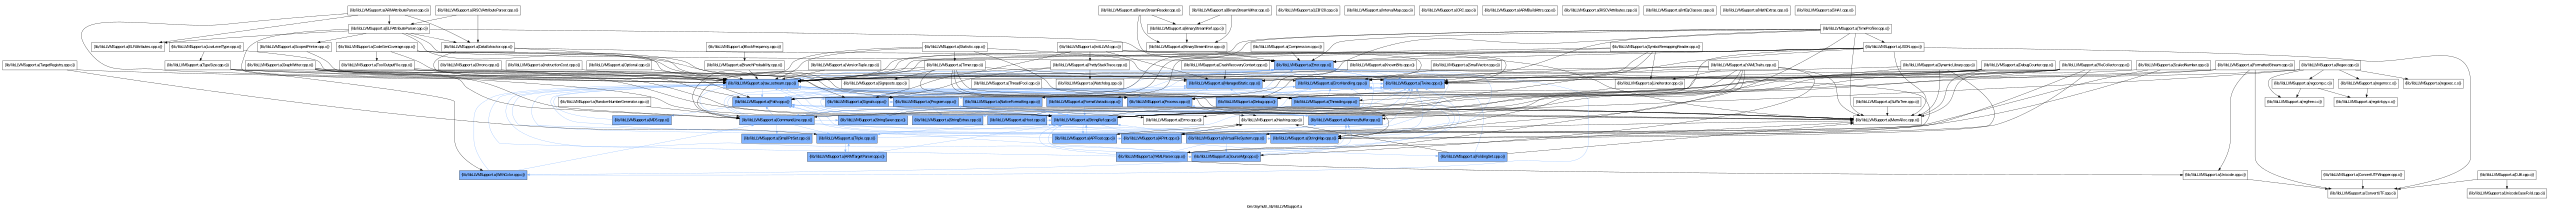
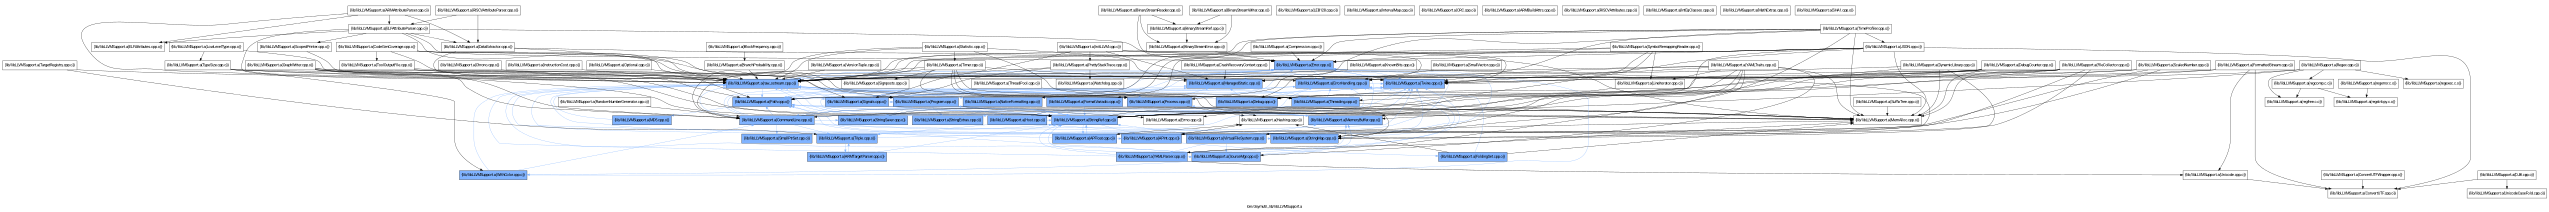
edge "{lib/libLLVMSupport.a(Regex.cpp.o)}" -> "{lib/libLLVMSupport.a(regerror.c.o)}": removed
edge "{lib/libLLVMSupport.a(ScaledNumber.cpp.o)}" -> "{lib/libLLVMSupport.a(raw_ostream.cpp.o)}": added
edge "{lib/libLLVMSupport.a(FileCollector.cpp.o)}" -> "{lib/libLLVMSupport.a(Process.cpp.o)}": removed
